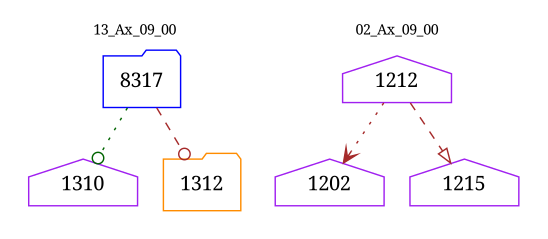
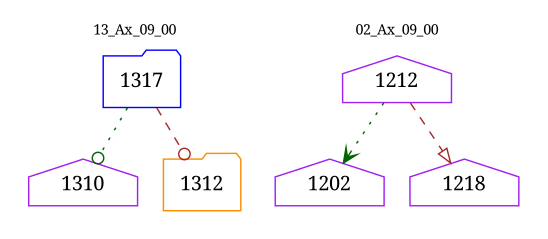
node "8317": label "8317" -> "1317"
edge "1212" -> "1202": color brown -> darkgreen
node "1215": label "1215" -> "1218"
